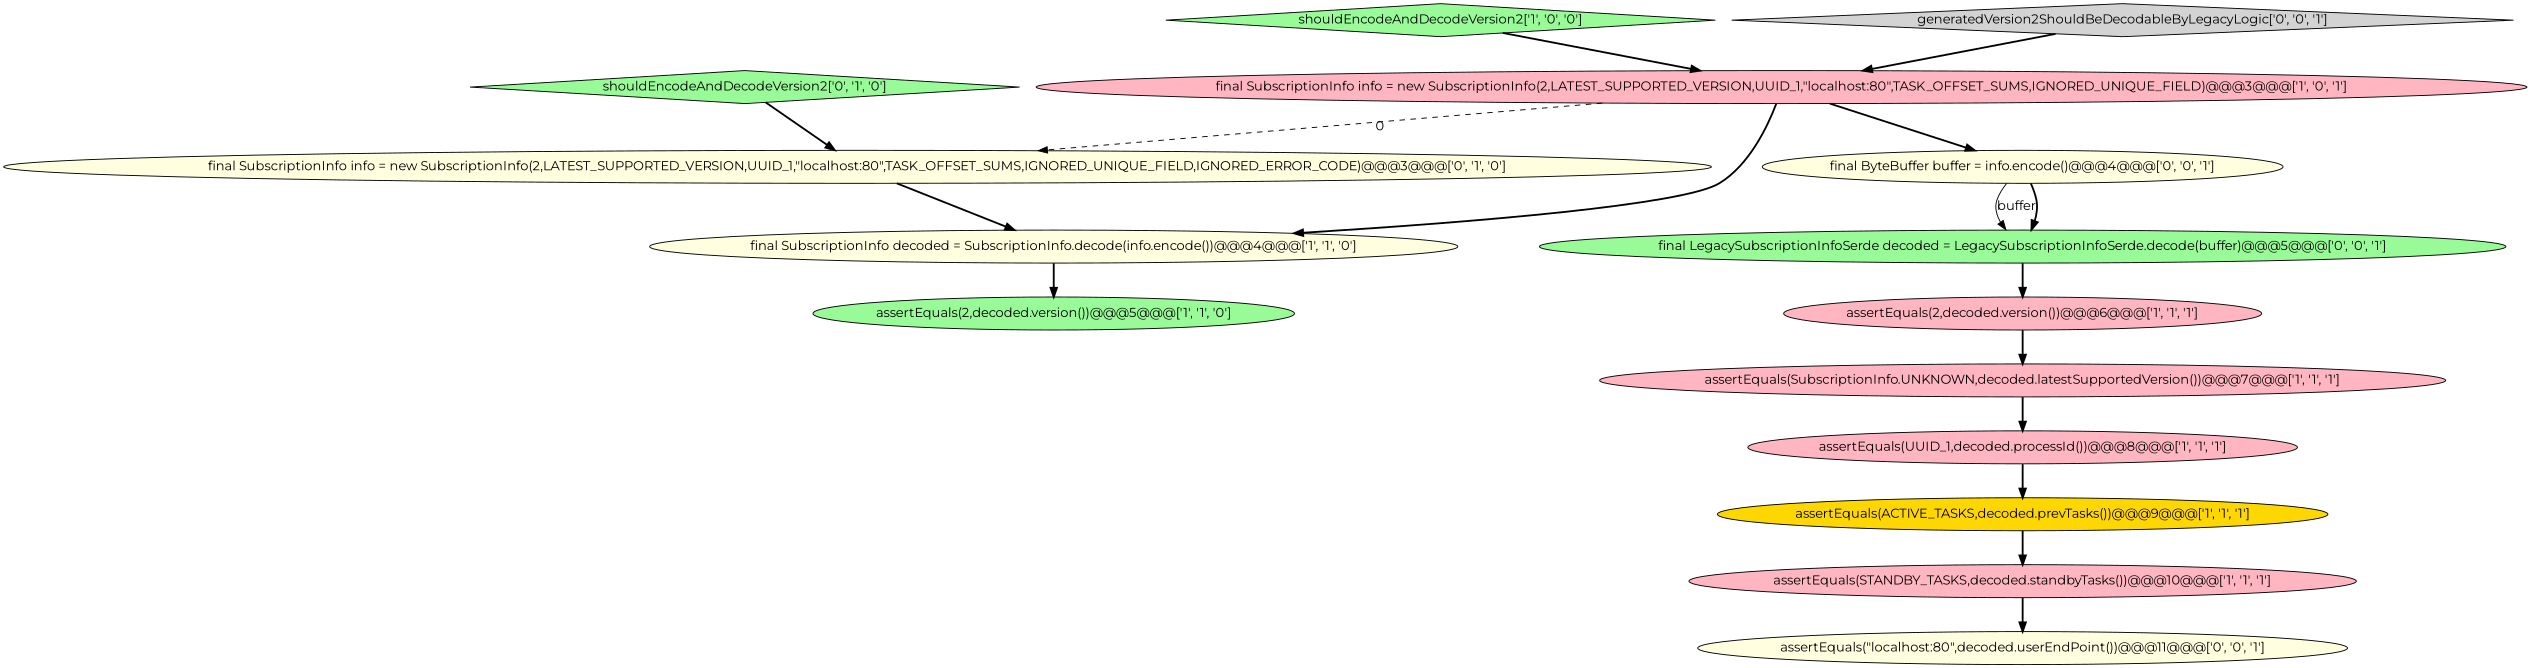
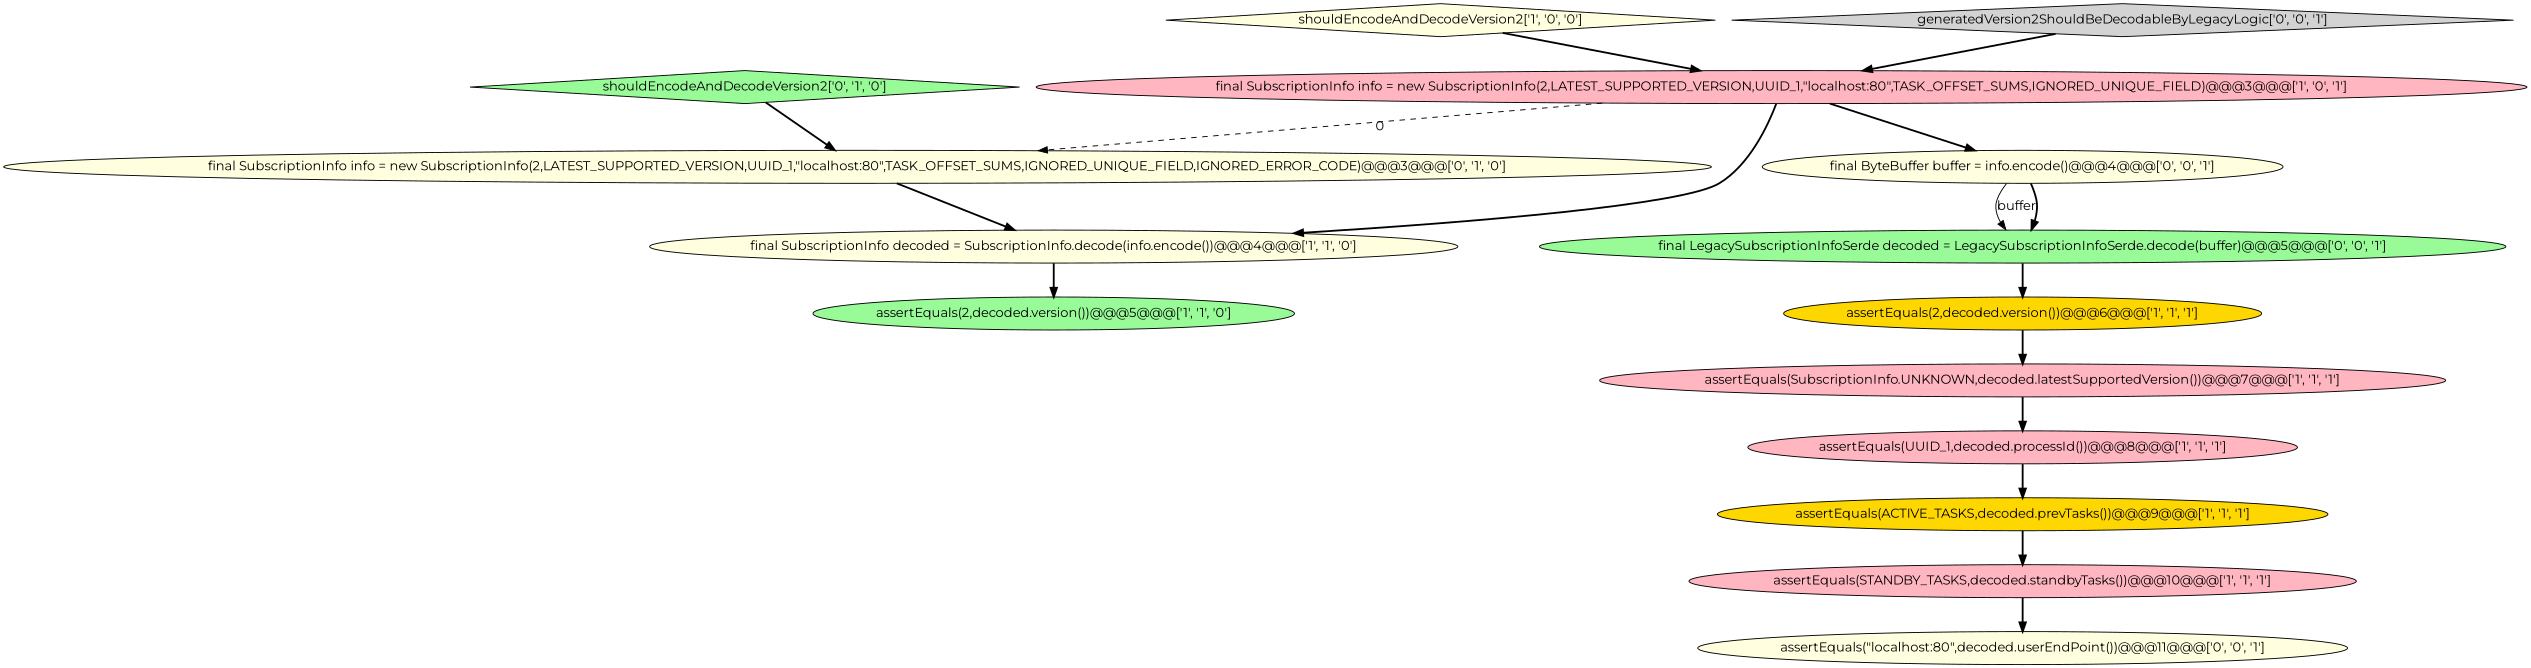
node "shouldEncodeAndDecodeVersion2['1', '0', '0']": fillcolor palegreen -> lightyellow
node "assertEquals(2,decoded.version())@@@6@@@['1', '1', '1']": fillcolor lightpink -> gold
